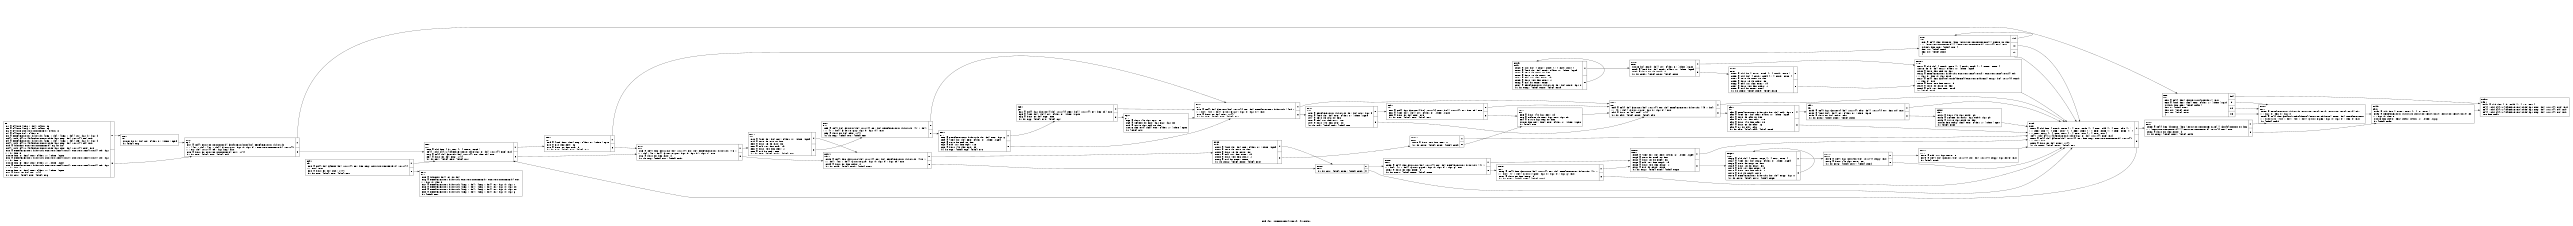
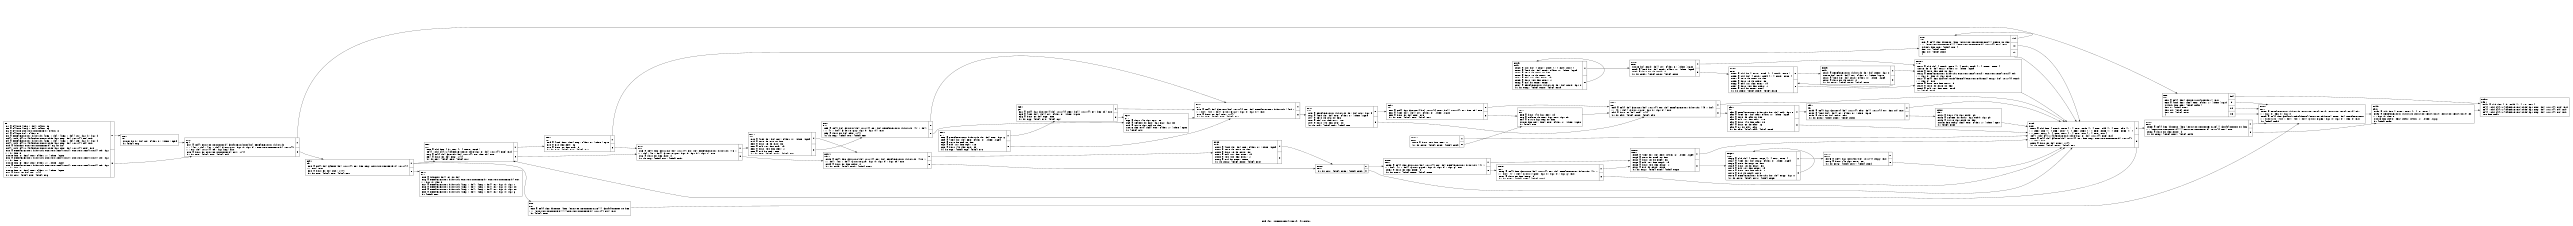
node "%139:": added
edge "%71:" -> "%88:": removed
edge "%54:" -> "%57:": now "%54:" -> "%67:"
edge "%16:" -> "%34:": now "%16:" -> "%19:"
edge "%110:" -> "%117:": removed
node "%177:": removed
node "%110:": text "%115 = icmp ugt i32 %114, 4" -> "%115 = ugt ugt i32 %114, 4"
node "%22:": added
